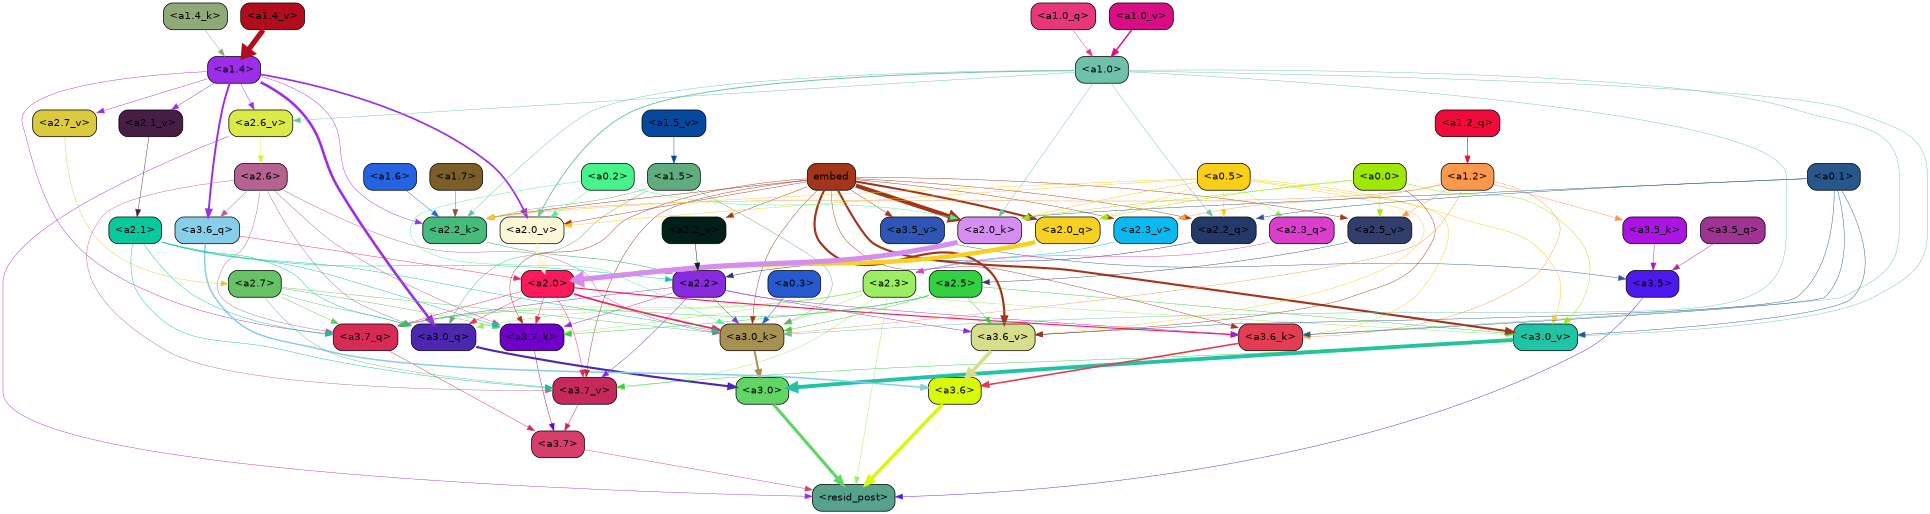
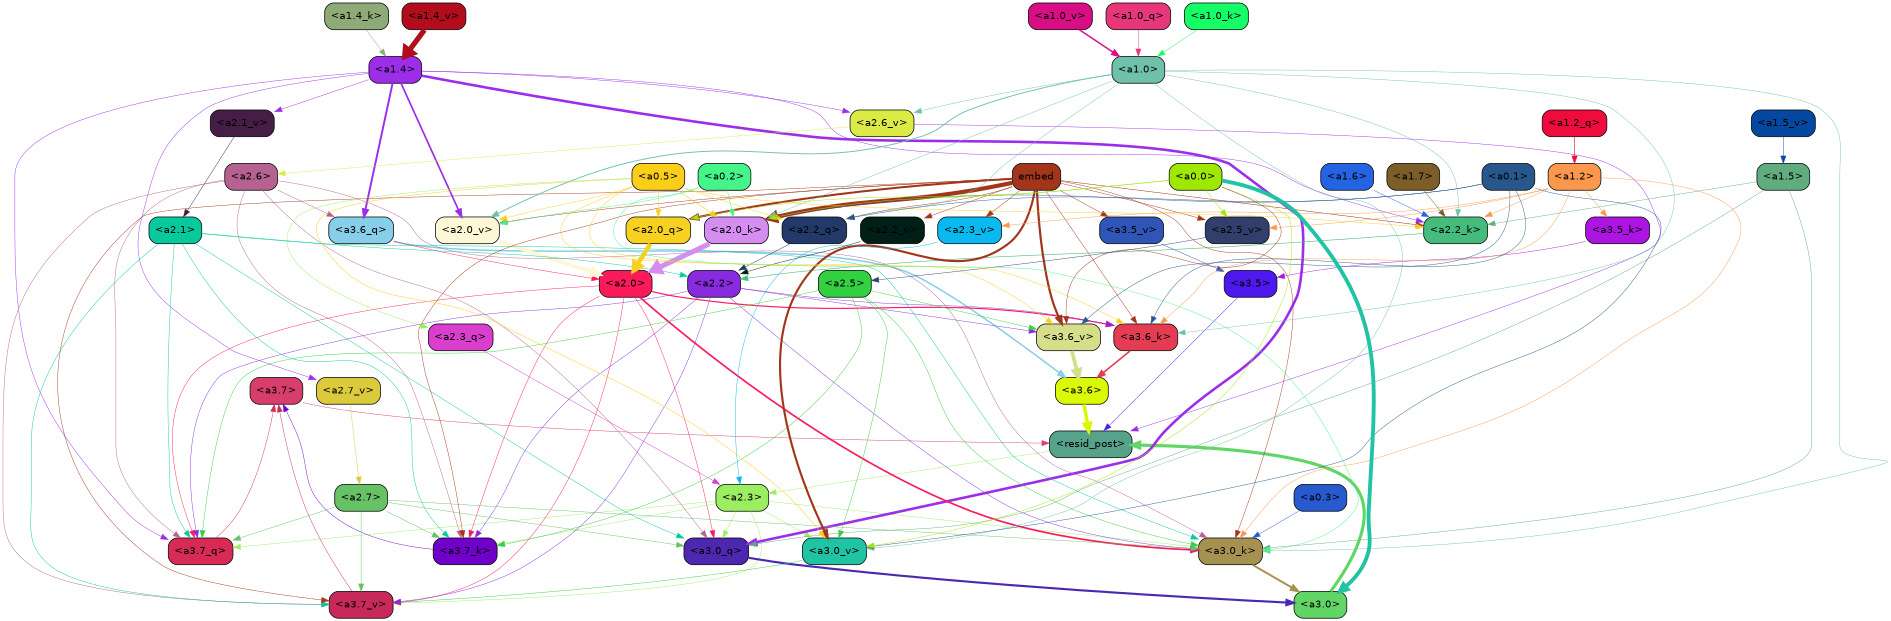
node "<a1.0_k>": added
node "<a3.5_q>": removed
edge "<a3.0_v>" -> "<a3.0>": now "<a0.0>" -> "<a3.0>"
edge "<a2.3>" -> "<resid_post>": reversed
